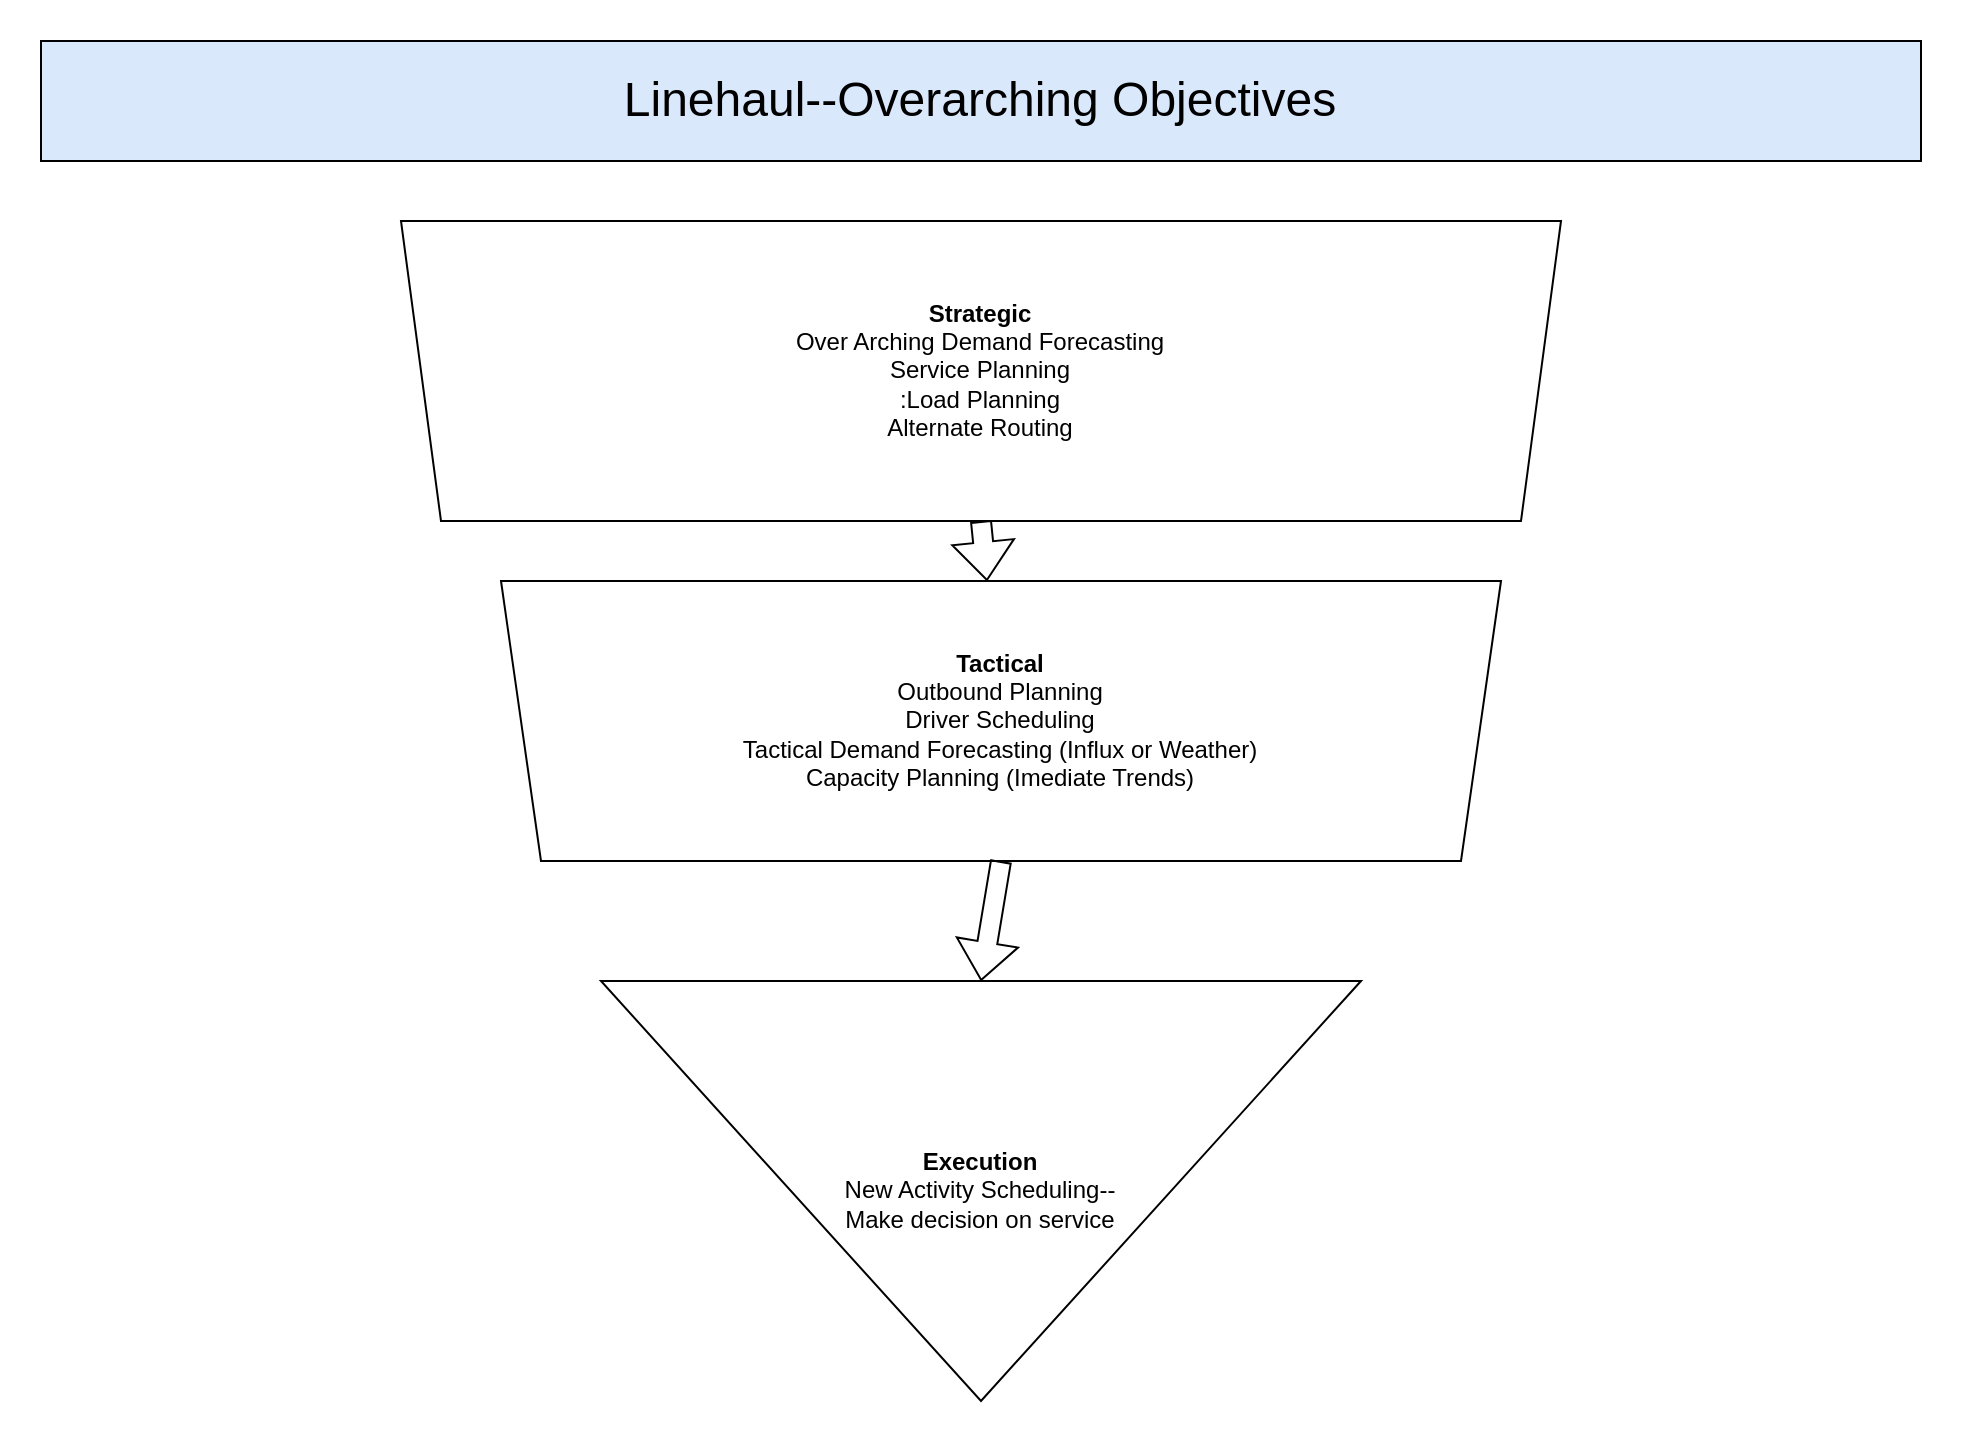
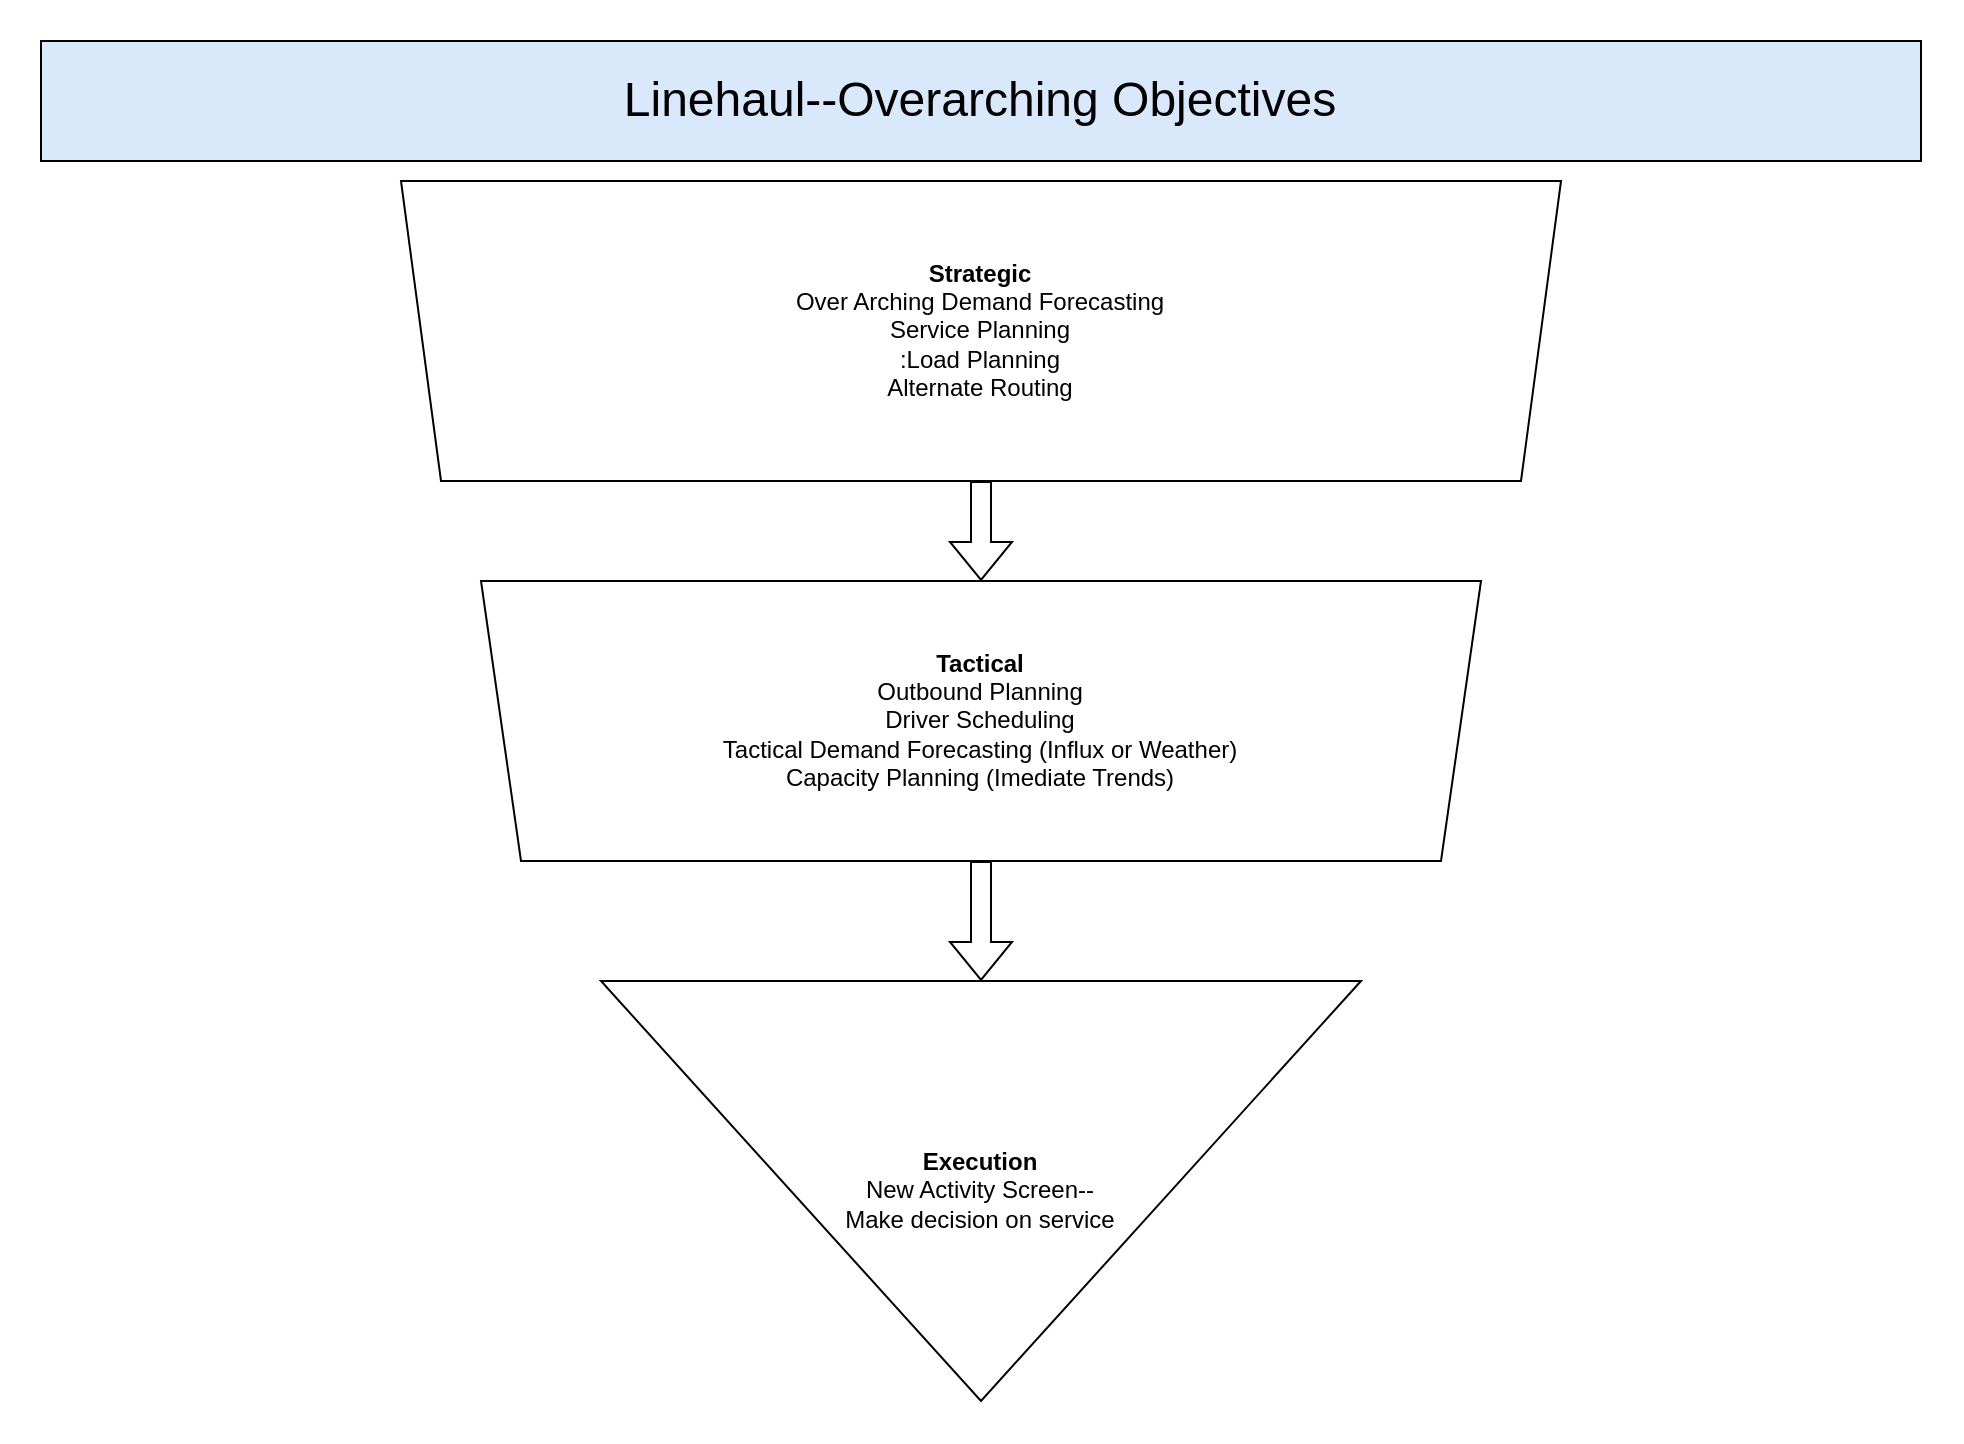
node "Strategic Over Arching Demand Forecasting Service Planning :Load Planning Alternate Routing": moved (981, 371) -> (981, 331)
node "Tactical Outbound Planning Driver Scheduling Tactical Demand Forecasting (Influx or Weather) Capacity Planning (Imediate Trends)": moved (1001, 721) -> (981, 721)
node "Execution New Activity Scheduling-- Make decision on service": label "Execution New Activity Scheduling-- Make decision on service" -> "Execution New Activity Screen-- Make decision on service"
